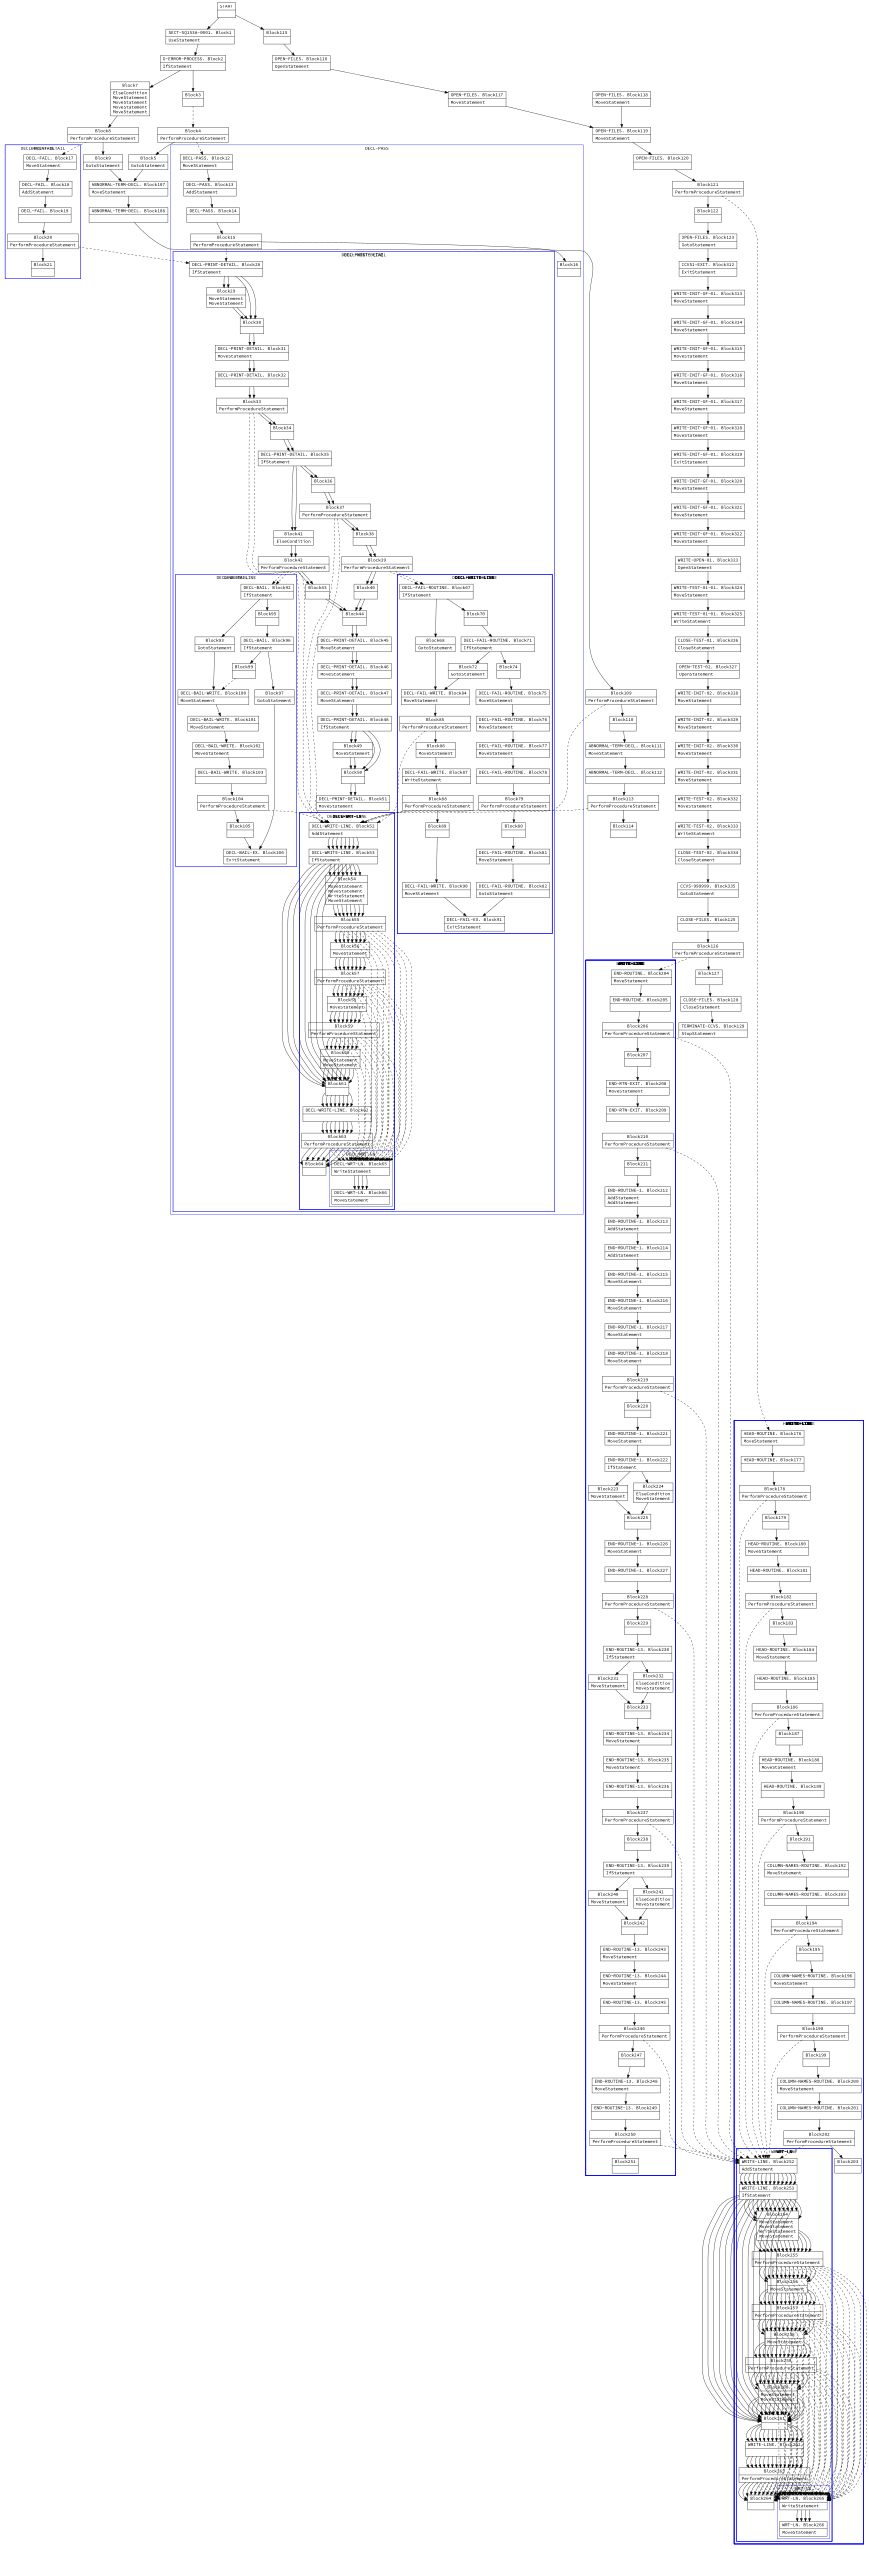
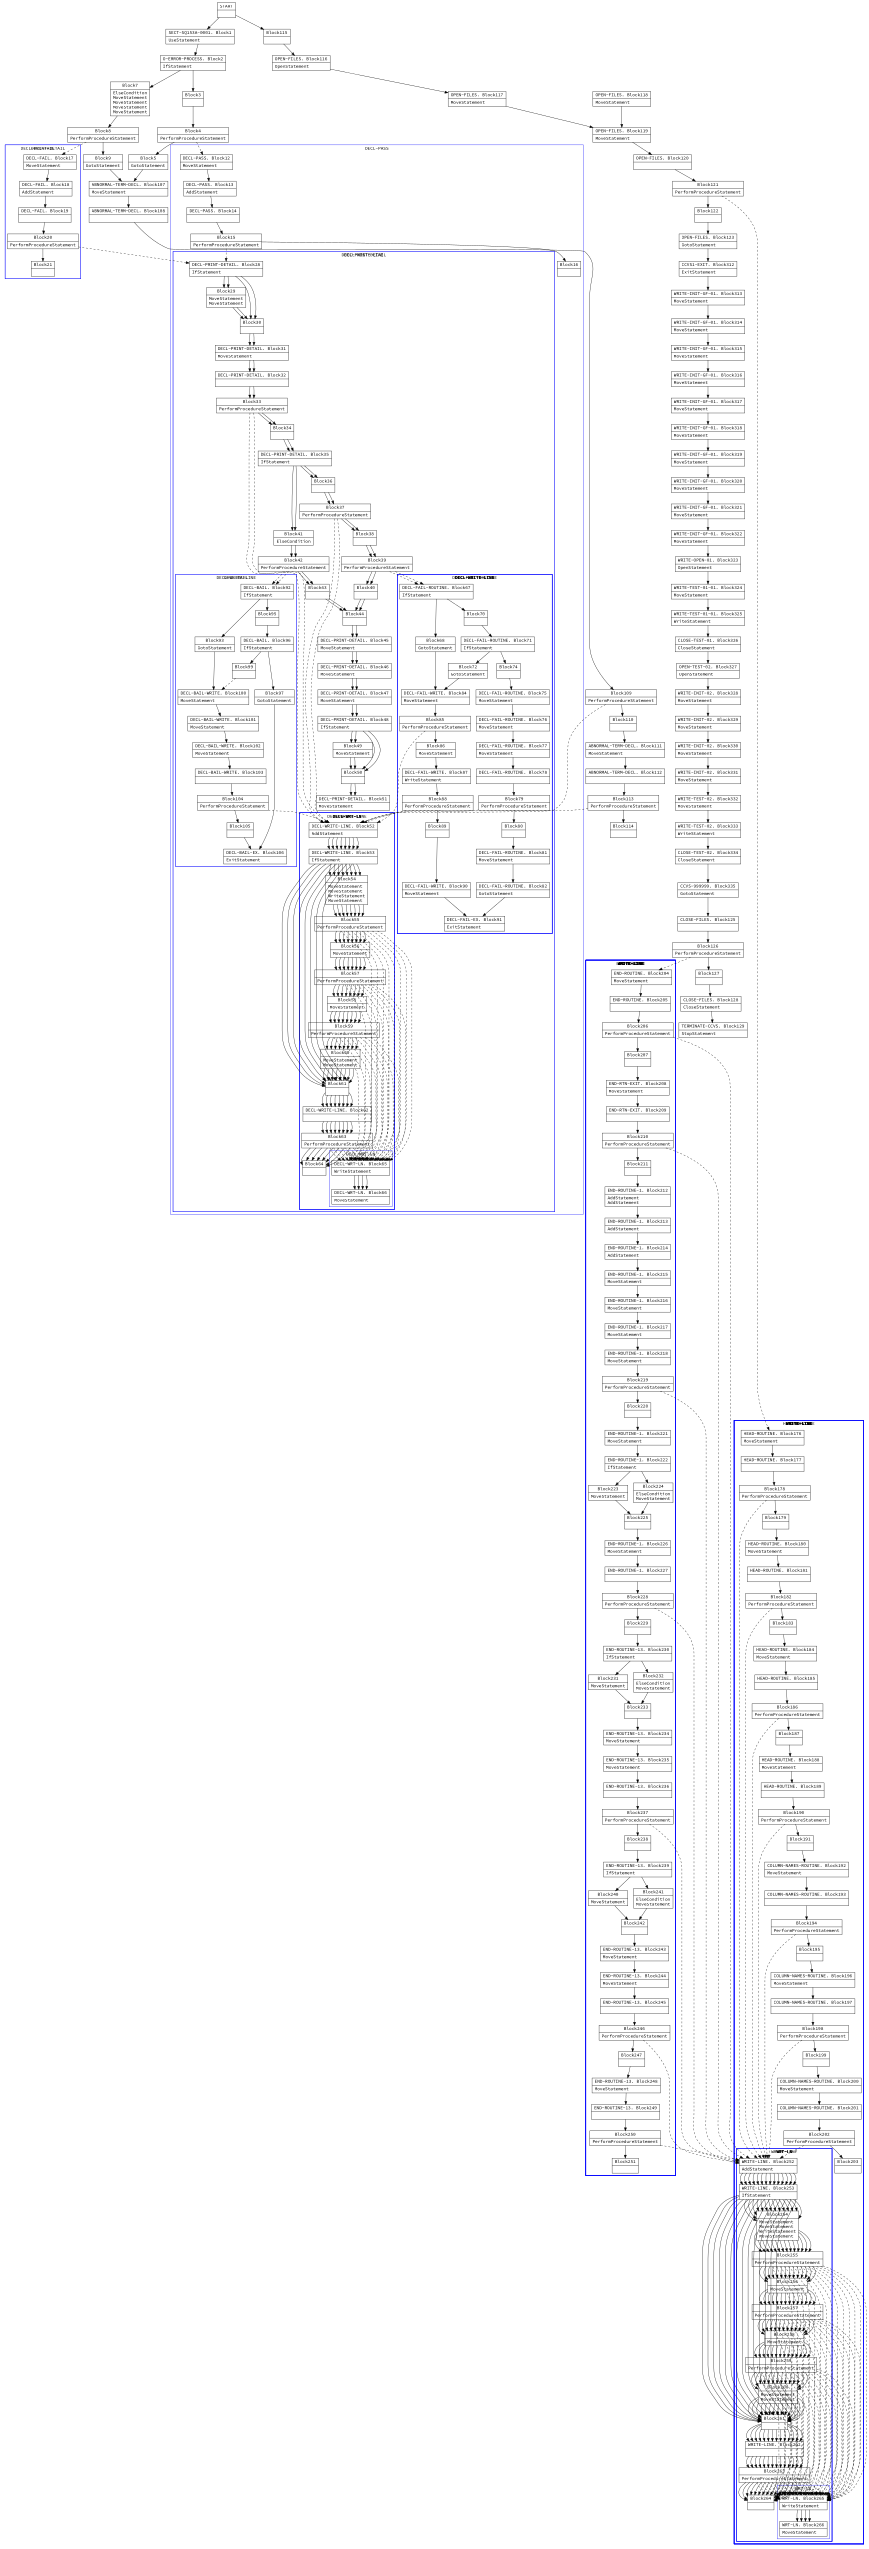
edge "Block3" -> "Block4": style dashed -> solid
node "WRITE-INIT-GF-01. Block319": text "ExitStatement" -> "MoveStatement"
edge "END-RTN-EXIT. Block209" -> "Block210": added
